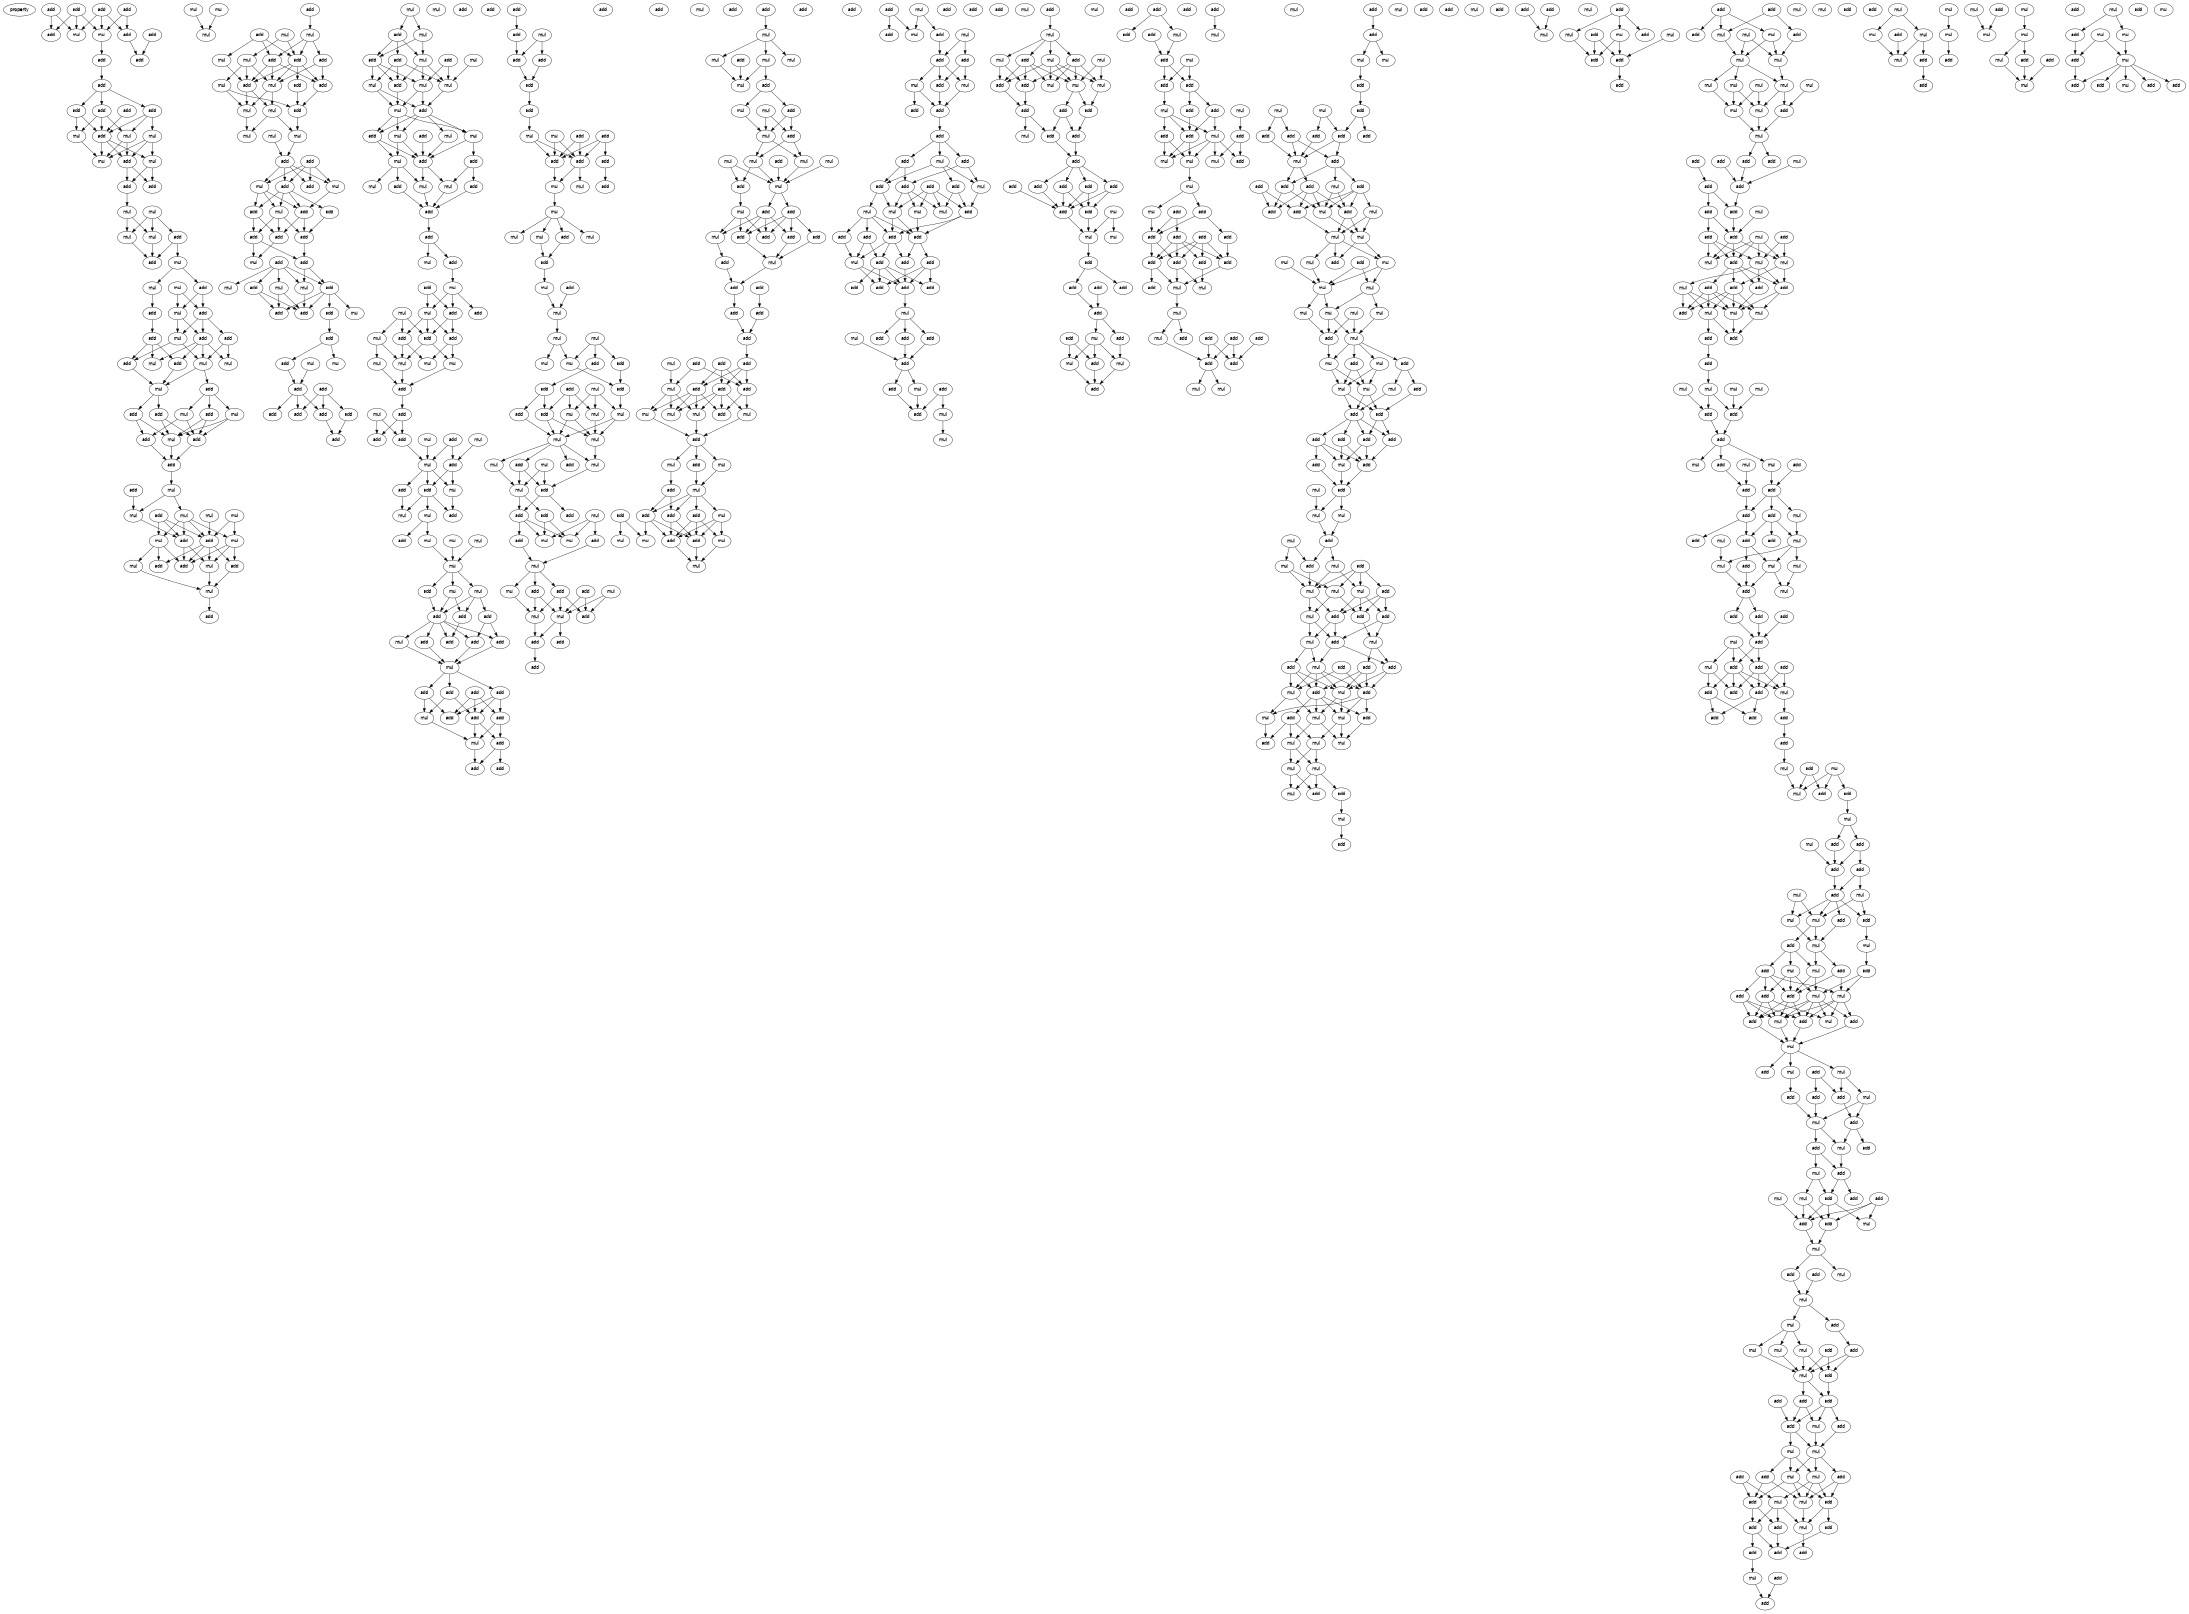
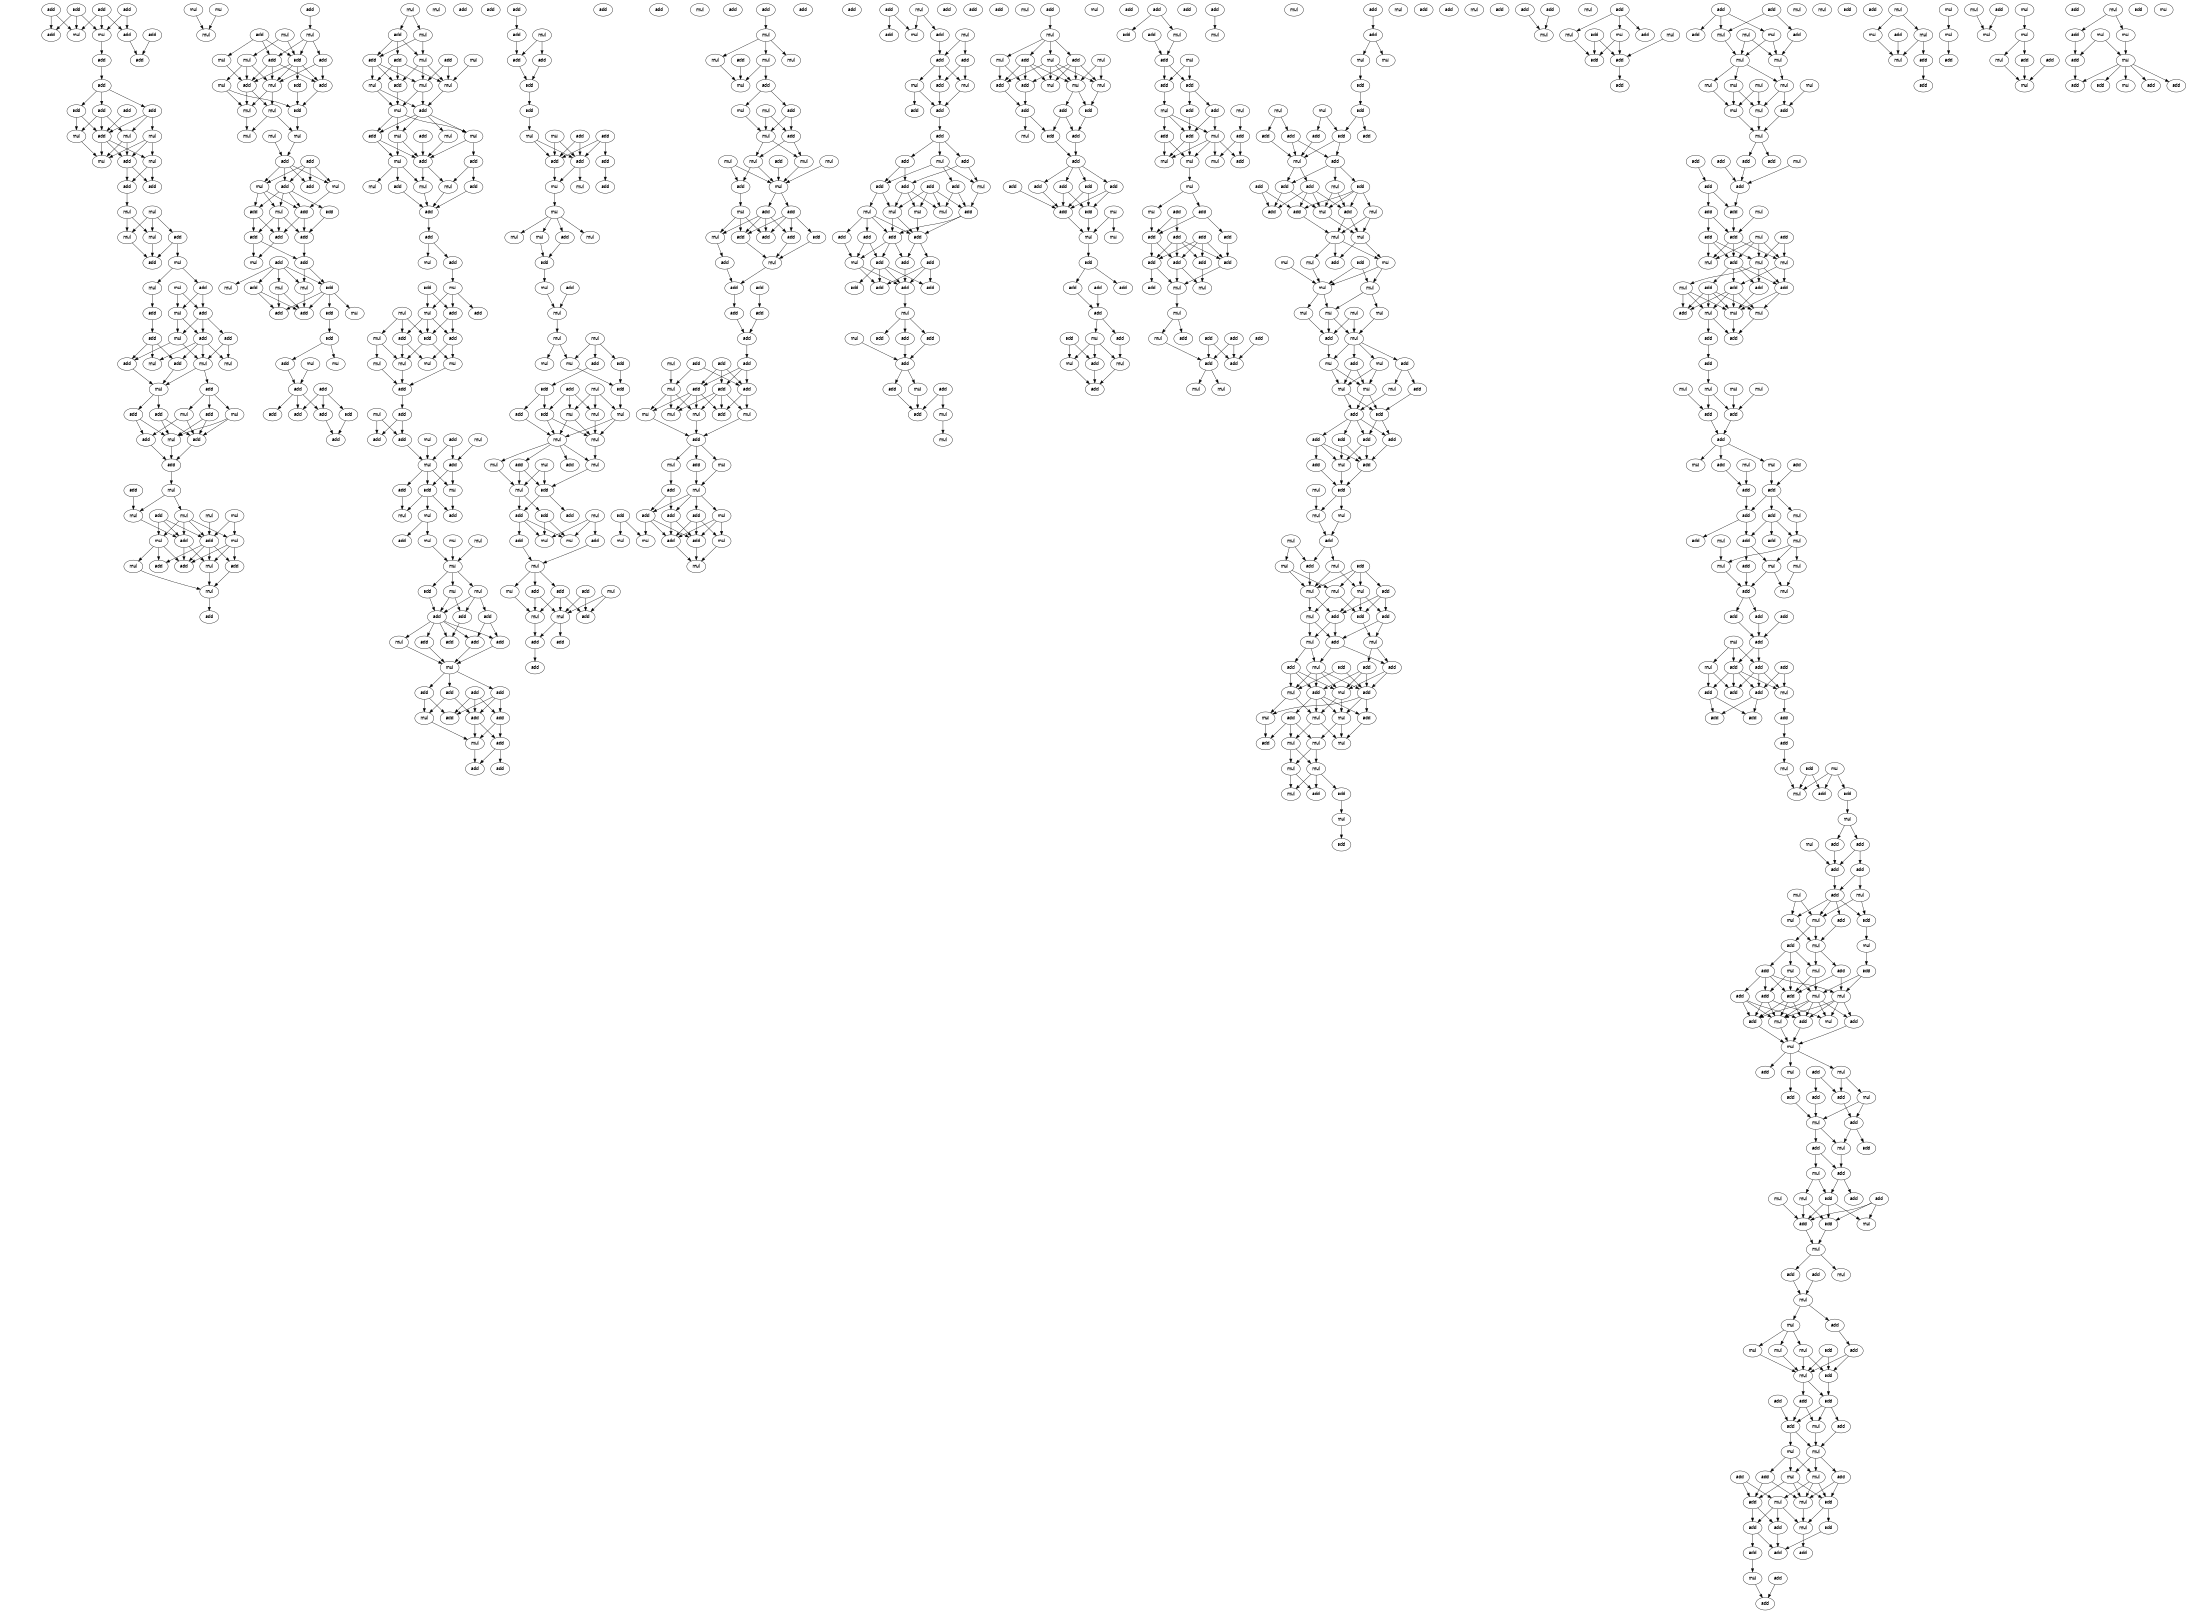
node "property": removed
